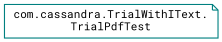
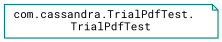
node "com.cassandra.TrialWithIText. TrialPdfTest": label "com.cassandra.TrialWithIText. TrialPdfTest" -> "com.cassandra.TrialPdfTest. TrialPdfTest"
